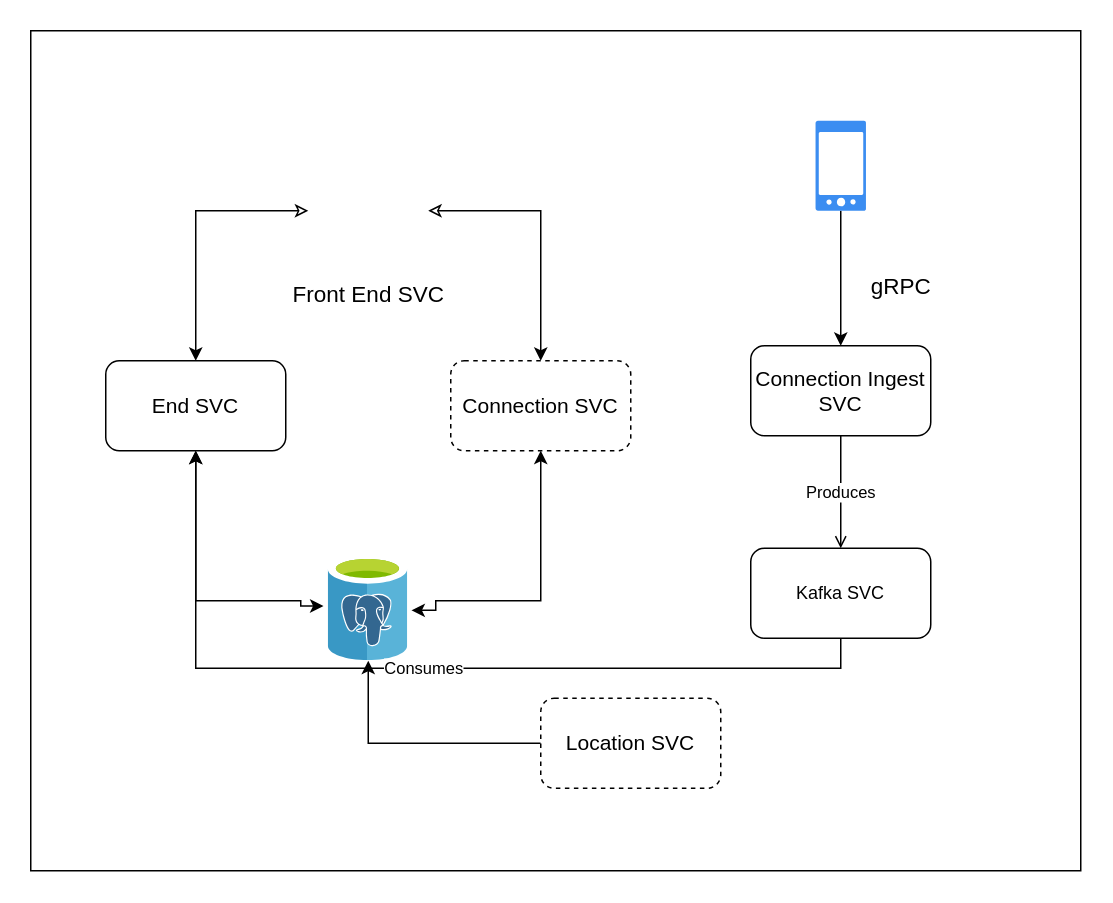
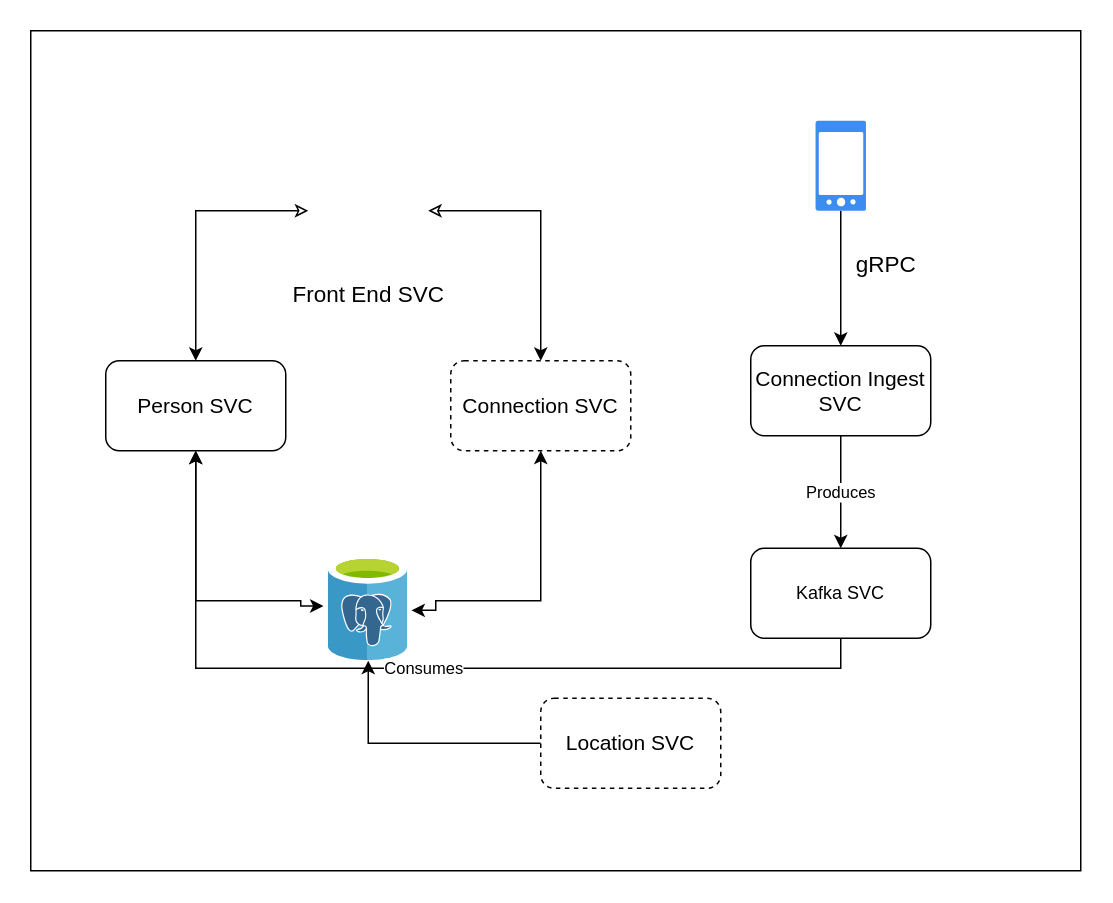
node "gRPC": moved (901, 286) -> (886, 263)
node "End SVC": label "End SVC" -> "Person SVC"
edge "Connection Ingest SVC" -> "Kafka SVC": arrowhead open -> classic
